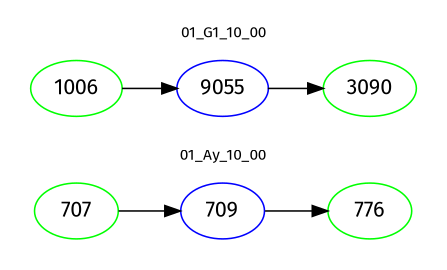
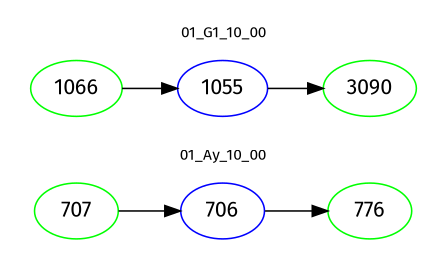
node "1006": label "1006" -> "1066"
node "9055": label "9055" -> "1055"
node "709": label "709" -> "706"
